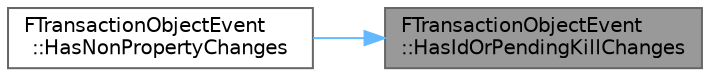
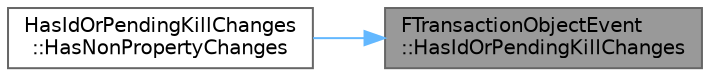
node "FTransactionObjectEvent ::HasNonPropertyChanges": label "FTransactionObjectEvent ::HasNonPropertyChanges" -> "HasIdOrPendingKillChanges ::HasNonPropertyChanges"
